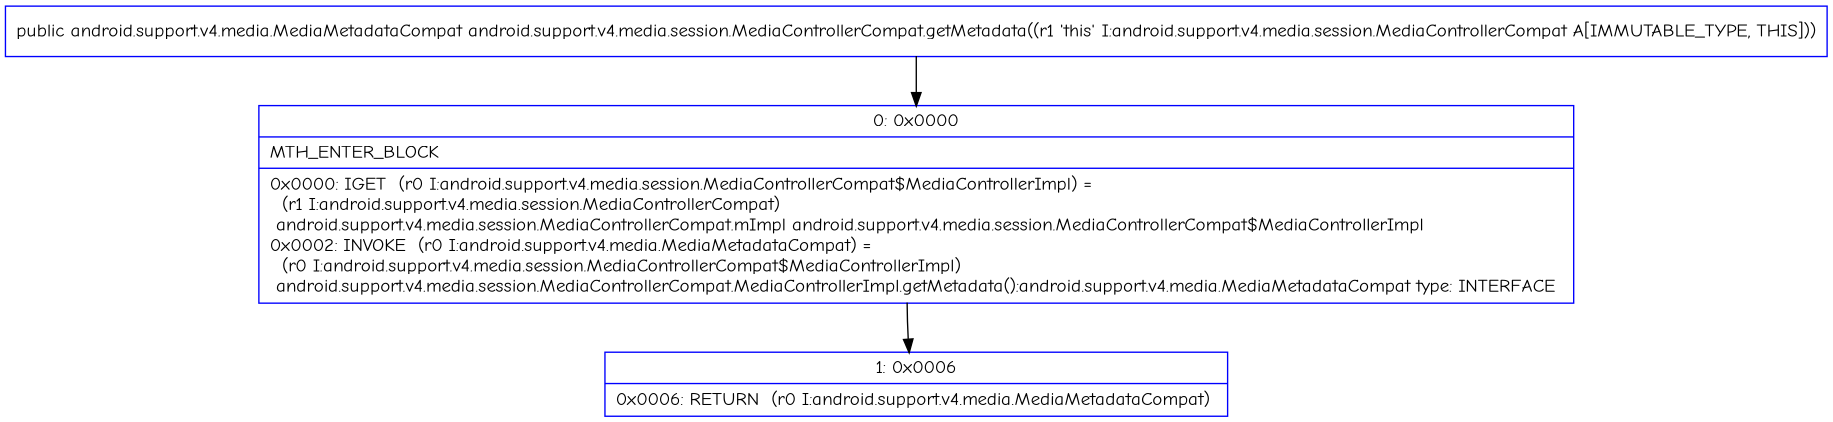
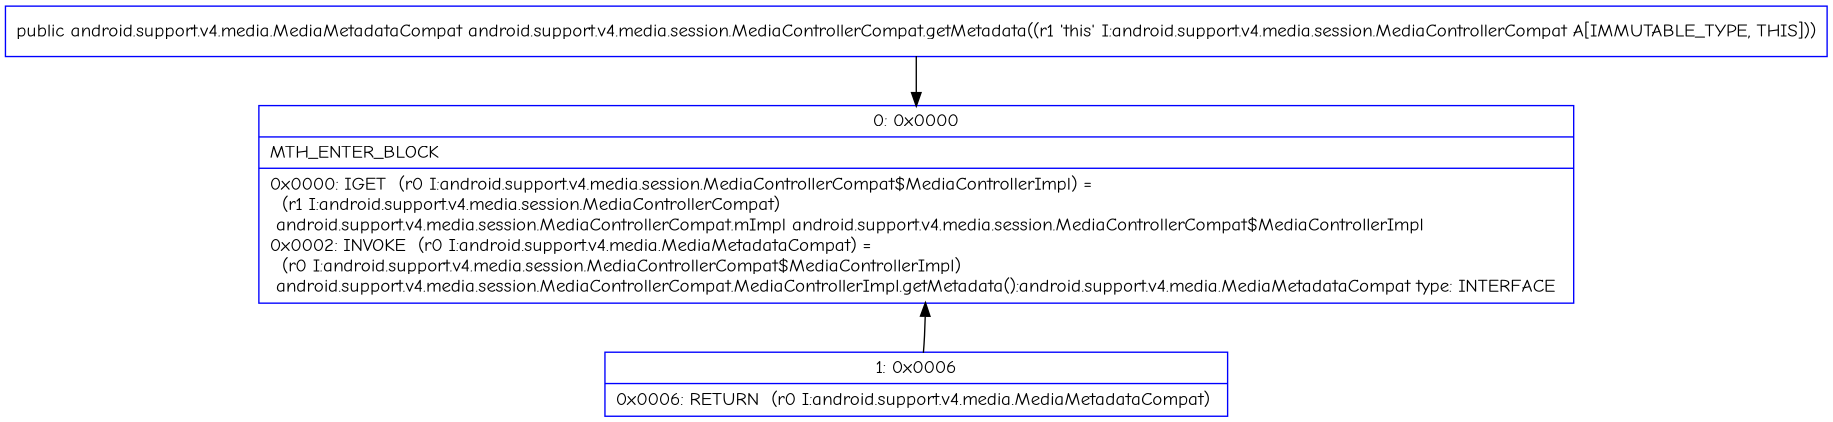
edge "0: 0x0000" -> "1: 0x0006": reversed
